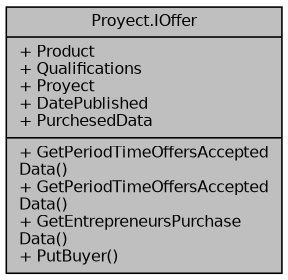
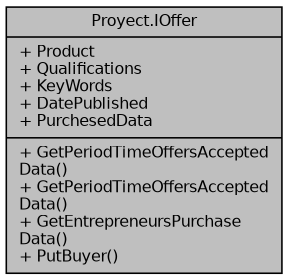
node "Proyect.IOffer": text "+ Proyect" -> "+ KeyWords"
